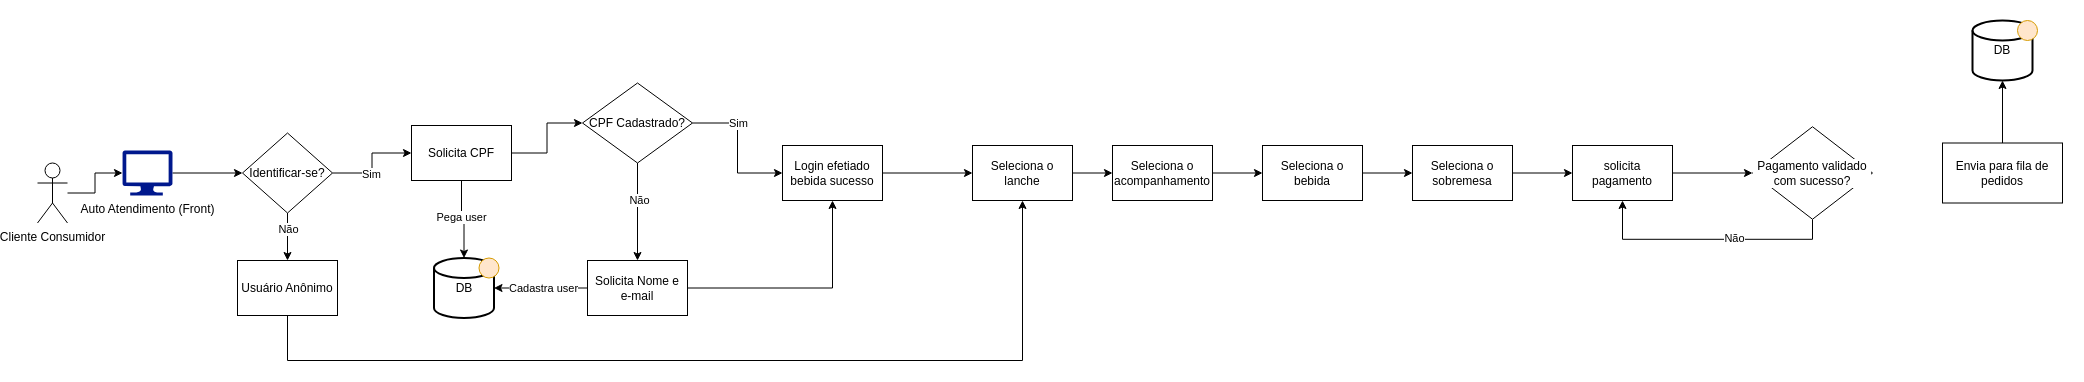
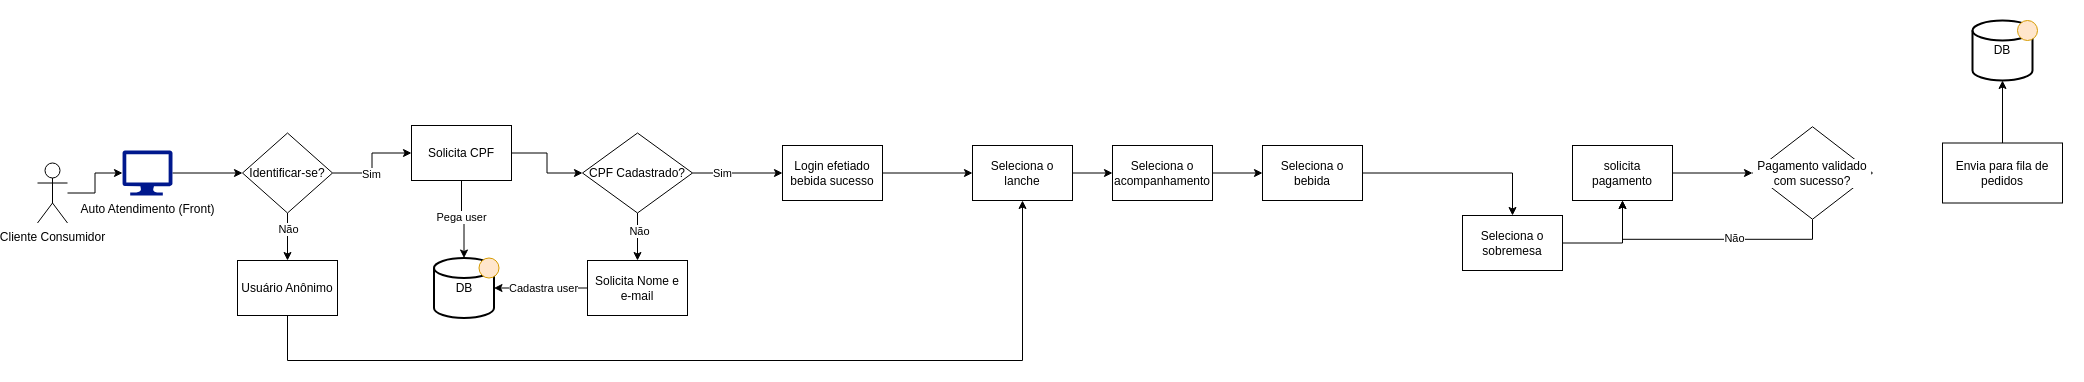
node "CPF Cadastrado?": moved (638, 123) -> (638, 173)
node "Seleciona o sobremesa": moved (1463, 173) -> (1513, 243)
edge "Solicita Nome e e-mail" -> "Login efetiado bebida sucesso": removed
